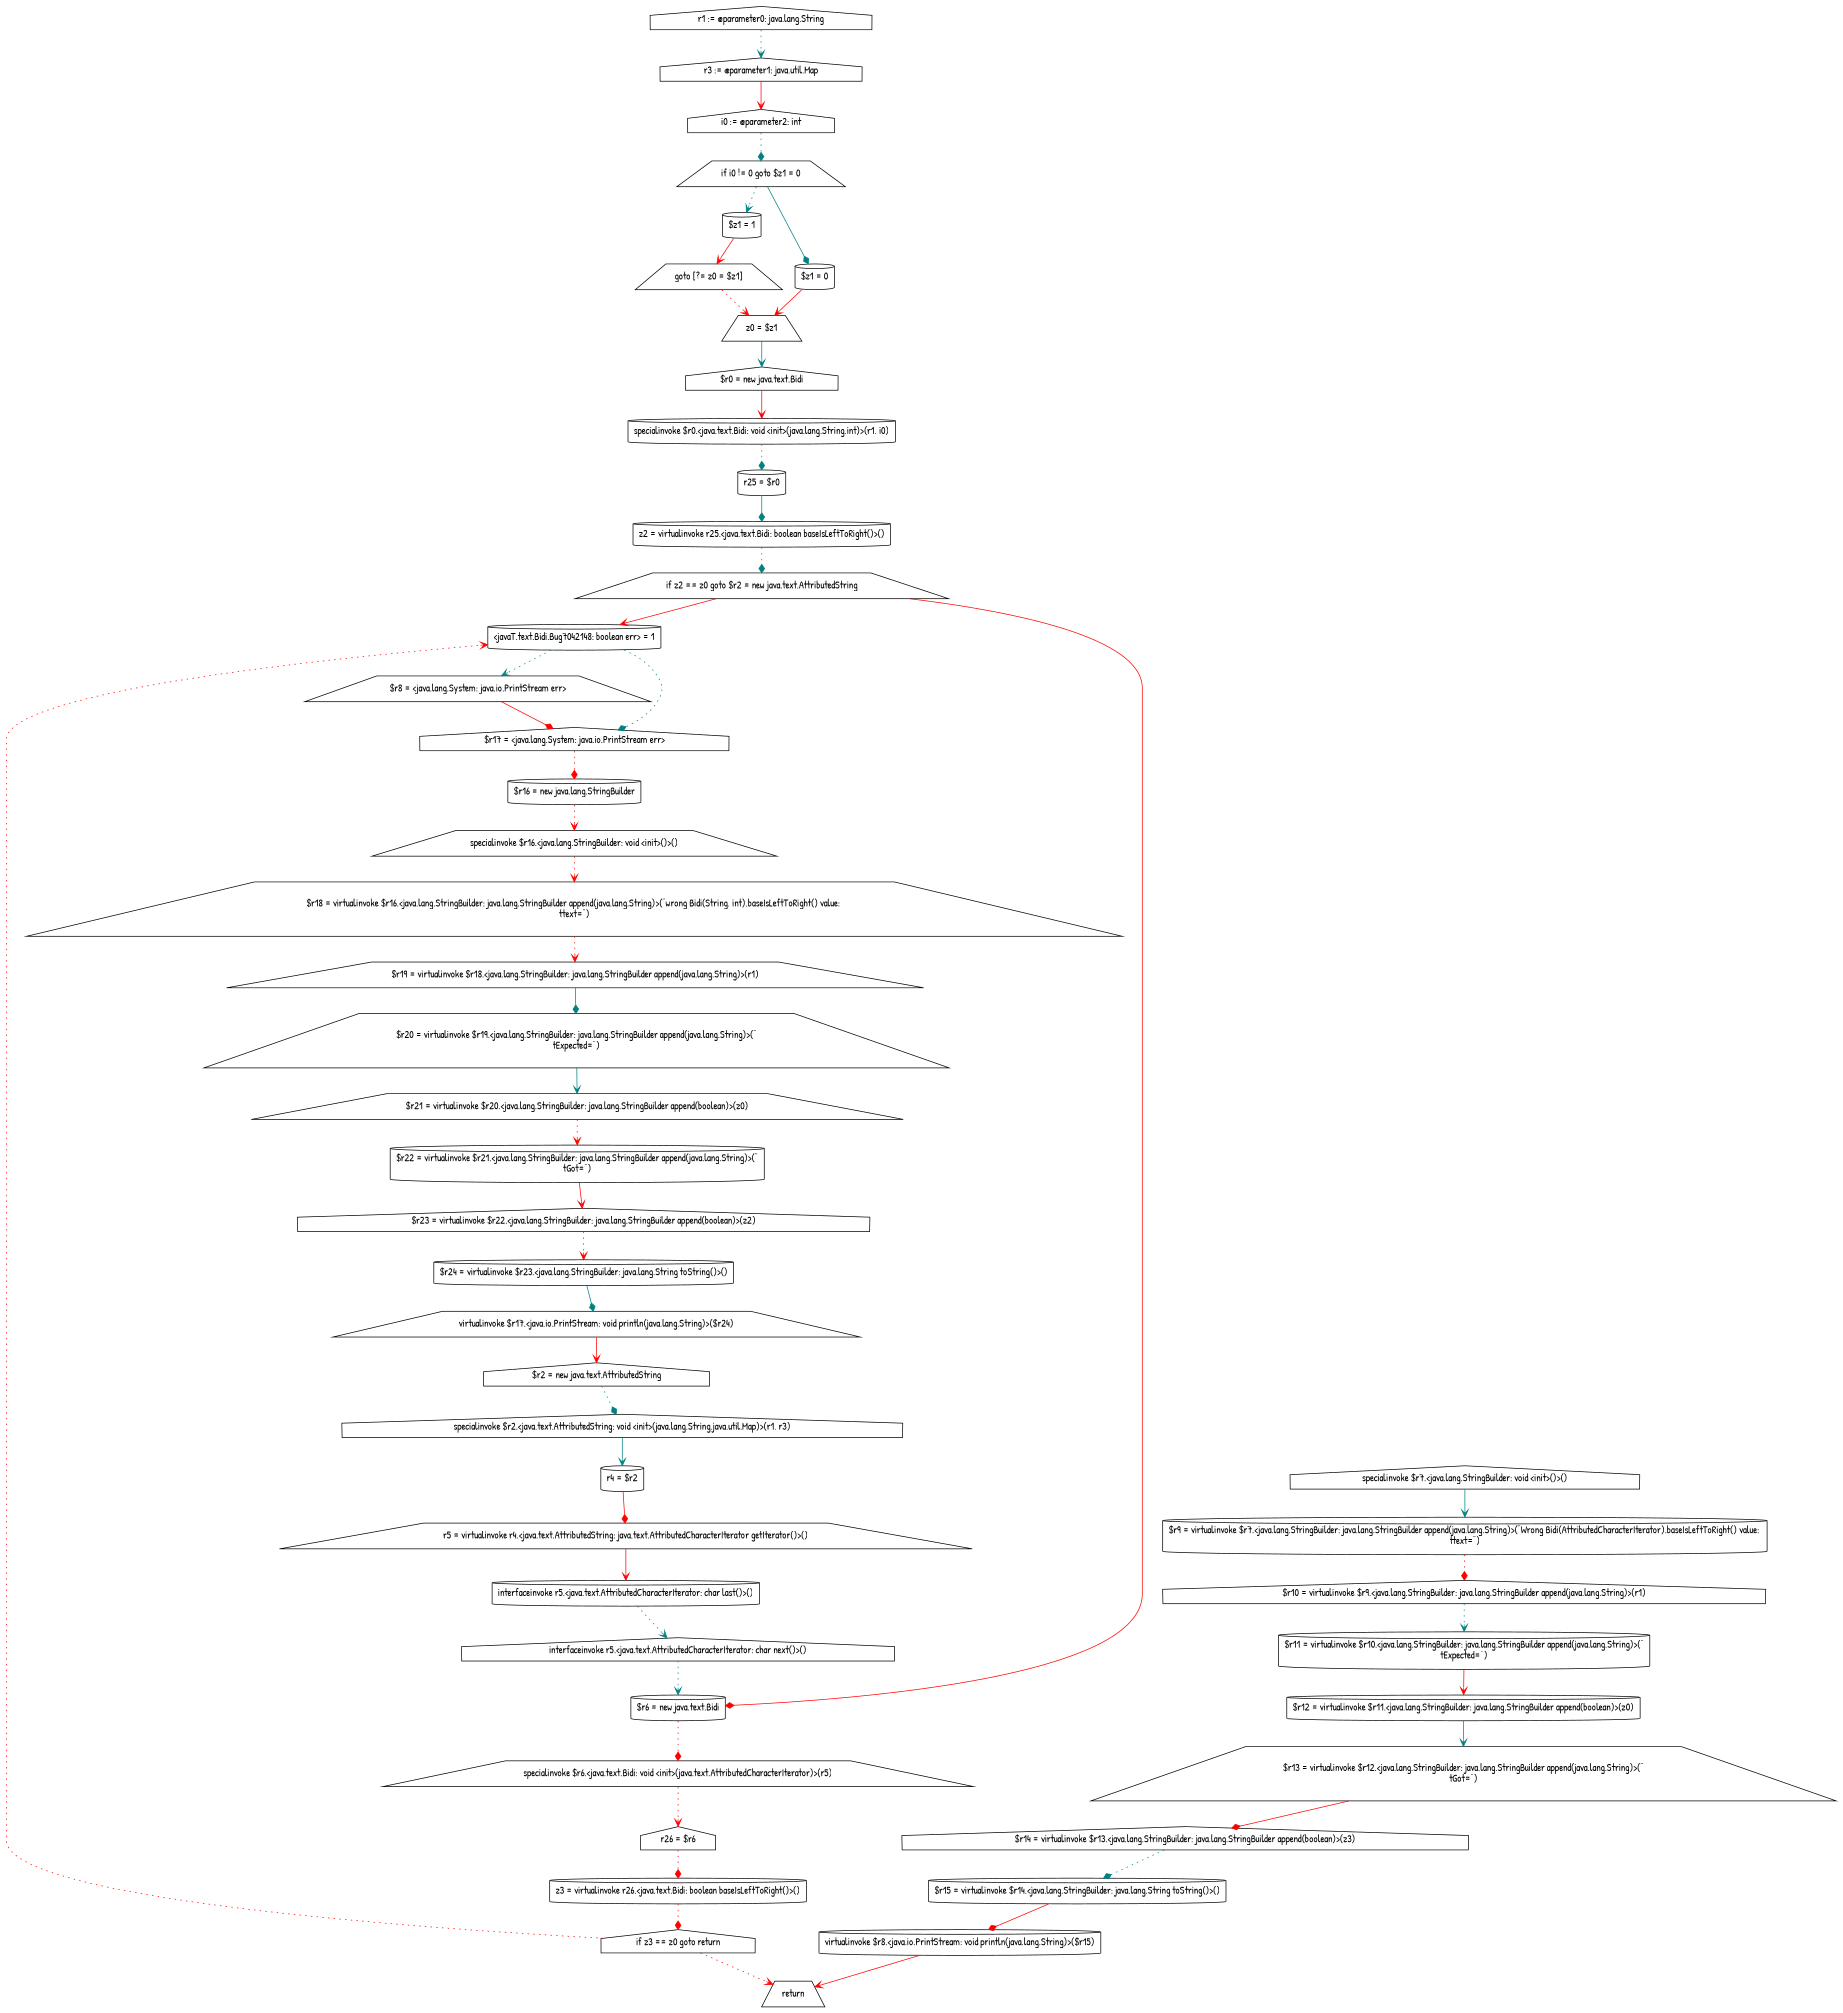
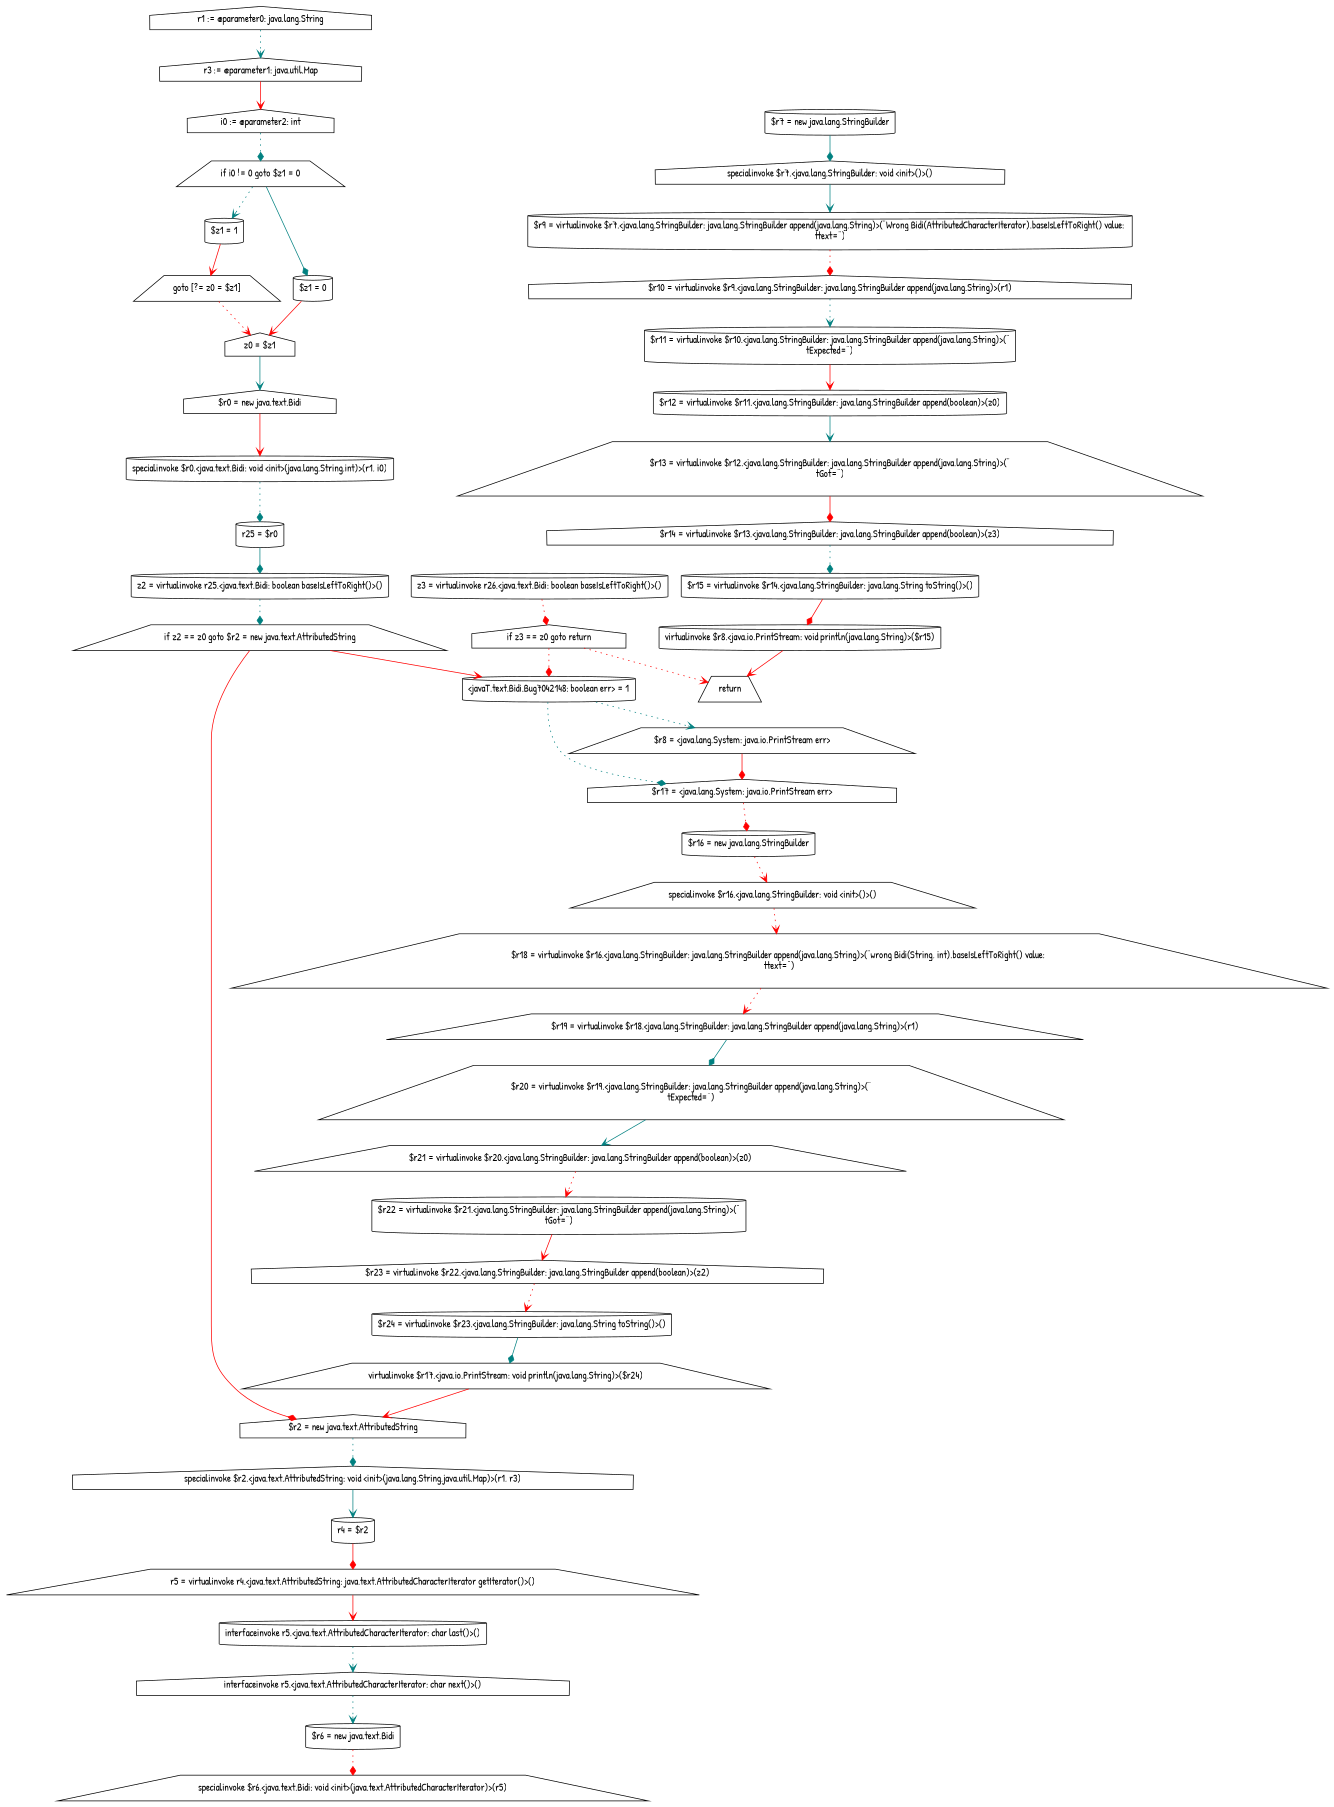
node "$r7 = new java.lang.StringBuilder": added
node "z0 = $z1": shape trapezium -> house
edge "if z2 == z0 goto $r2 = new java.text.AttributedString" -> "$r6 = new java.text.Bidi": now "if z2 == z0 goto $r2 = new java.text.AttributedString" -> "$r2 = new java.text.AttributedString"
edge "if z3 == z0 goto return" -> "<javaT.text.Bidi.Bug7042148: boolean err> = 1": arrowhead vee -> diamond
node "r26 = $r6": removed
